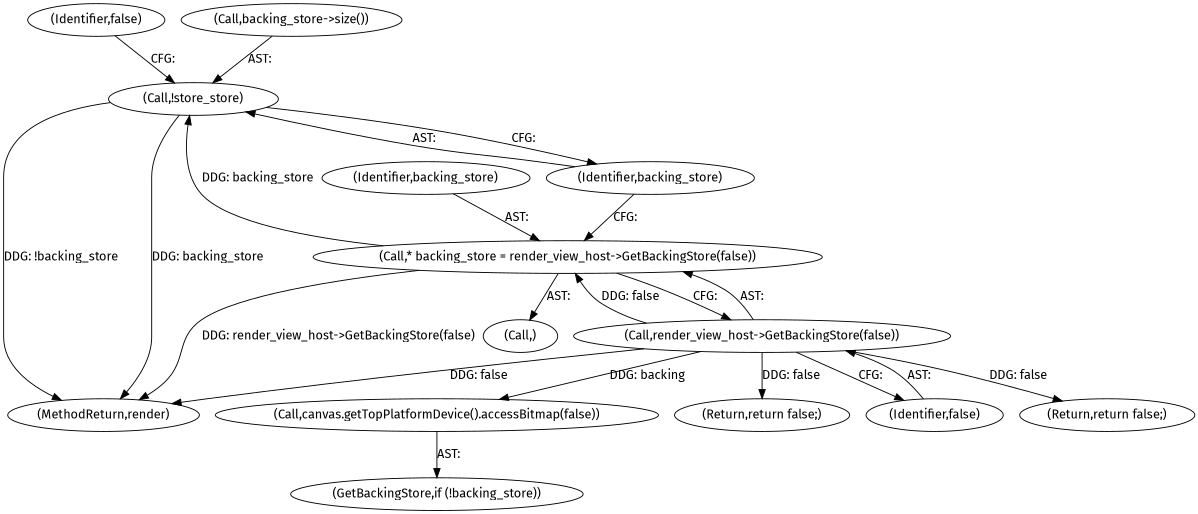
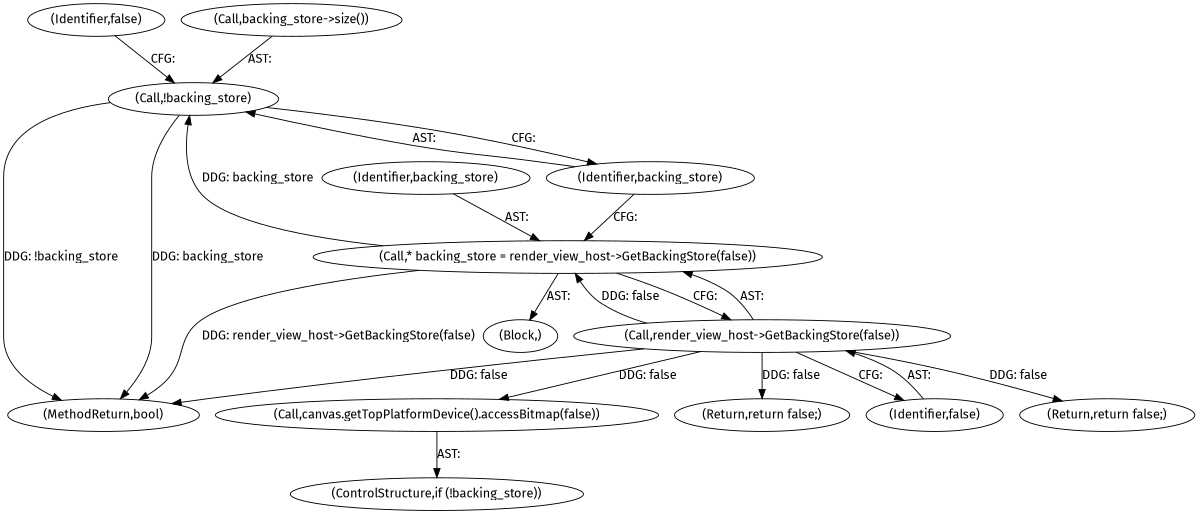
node "(Call,!store_store)": label "(Call,!store_store)" -> "(Call,!backing_store)"
node "(Call,)": label "(Call,)" -> "(Block,)"
edge "(Call,render_view_host->GetBackingStore(false))" -> "(Call,canvas.getTopPlatformDevice().accessBitmap(false))": label "DDG: backing" -> "DDG: false"
node "(MethodReturn,render)": label "(MethodReturn,render)" -> "(MethodReturn,bool)"
node "(GetBackingStore,if (!backing_store))": label "(GetBackingStore,if (!backing_store))" -> "(ControlStructure,if (!backing_store))"
